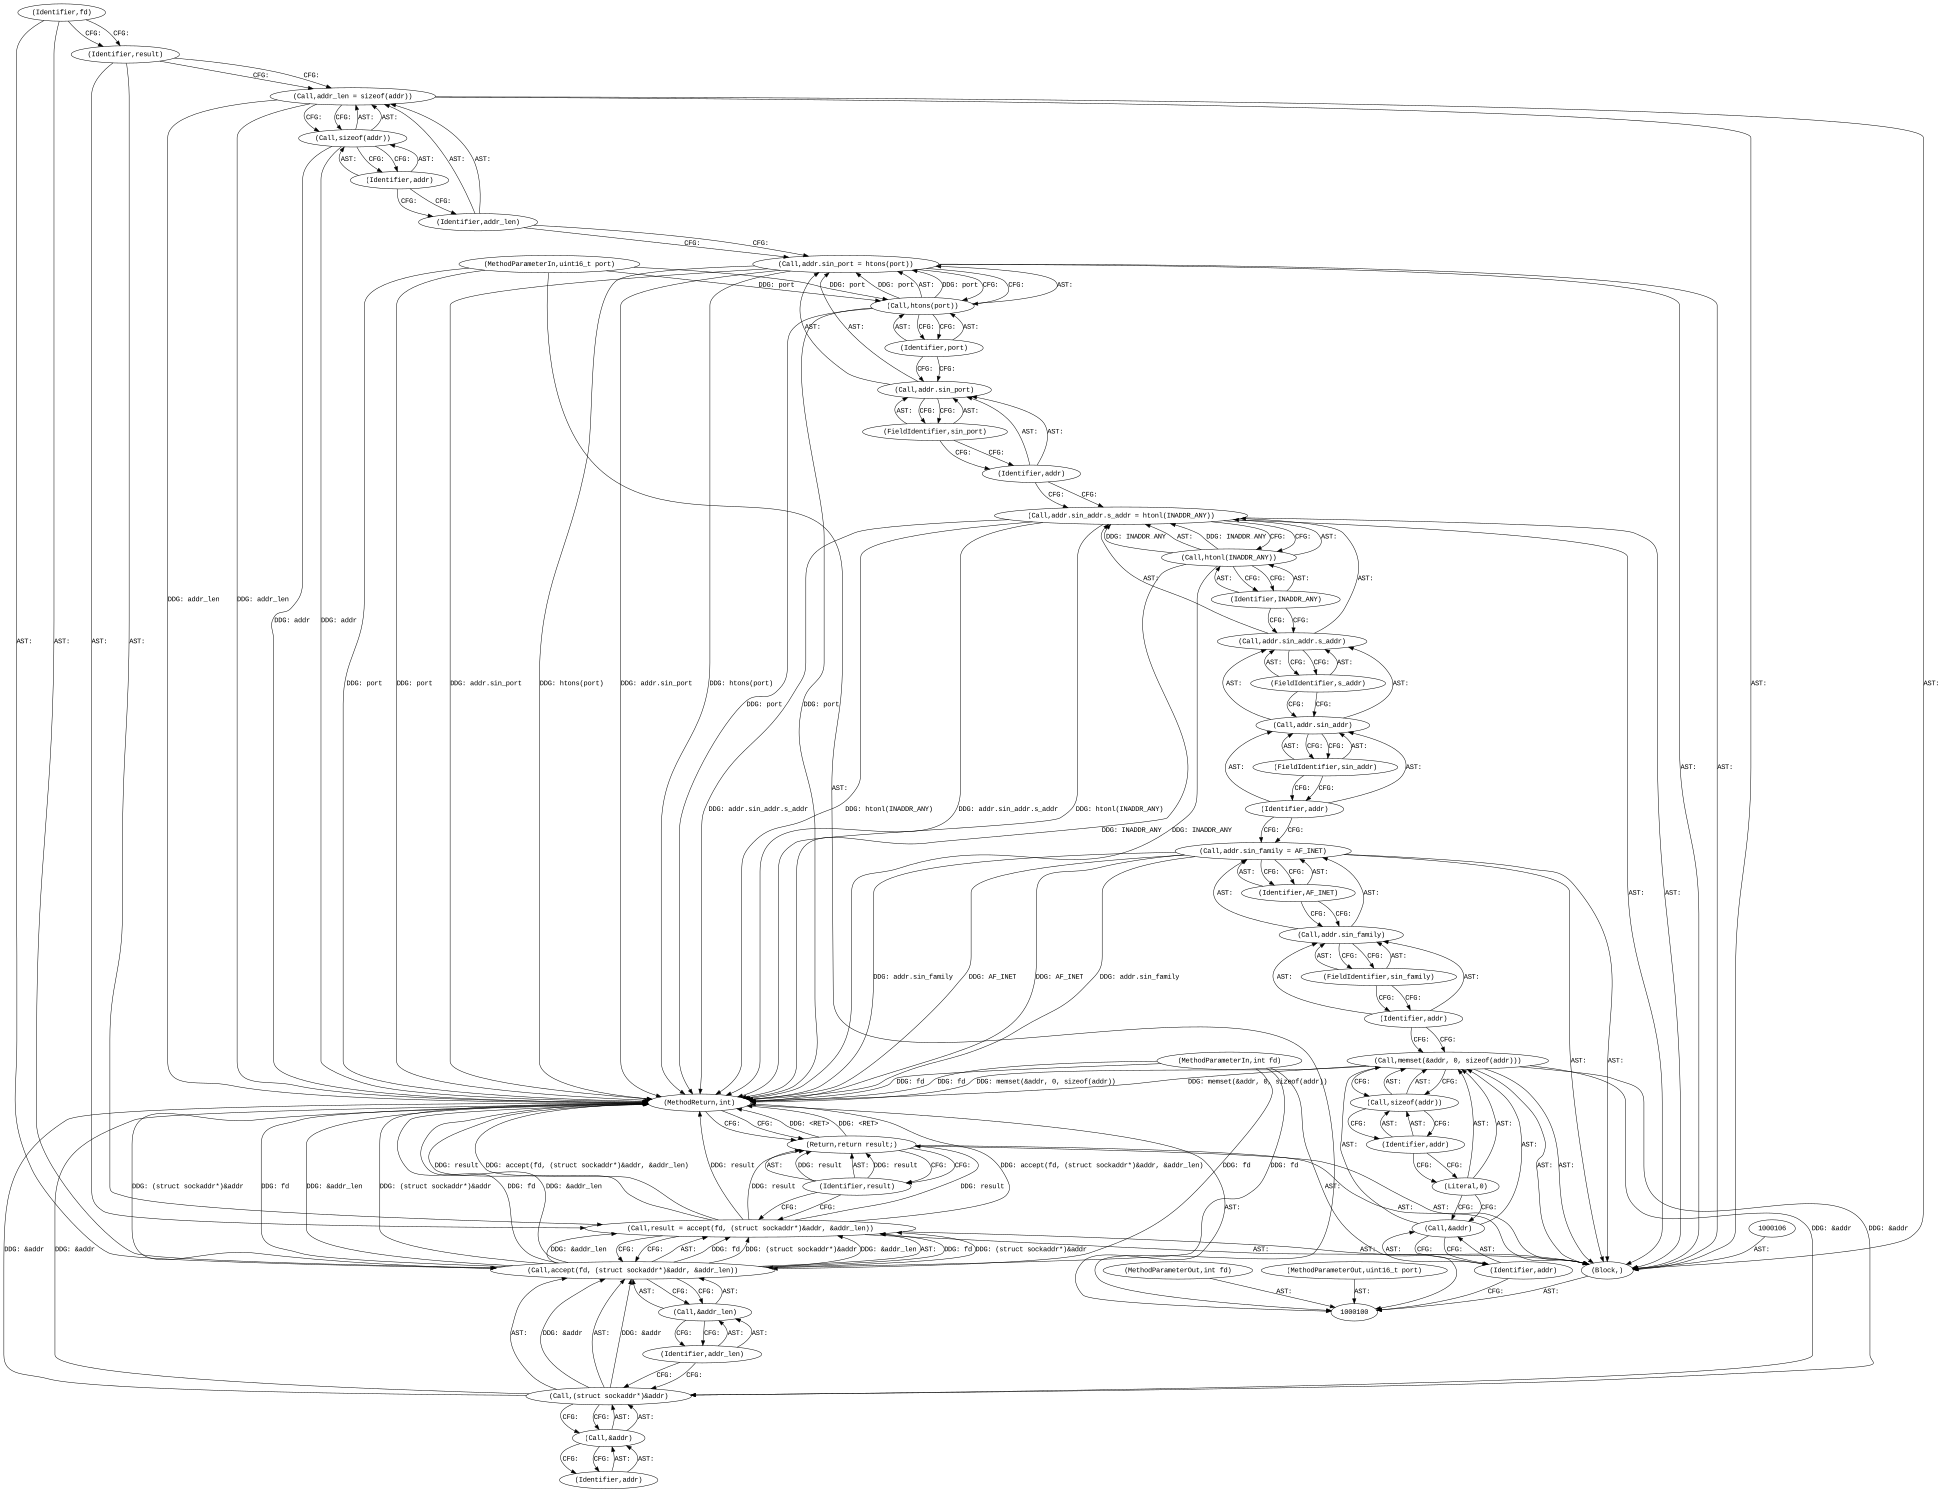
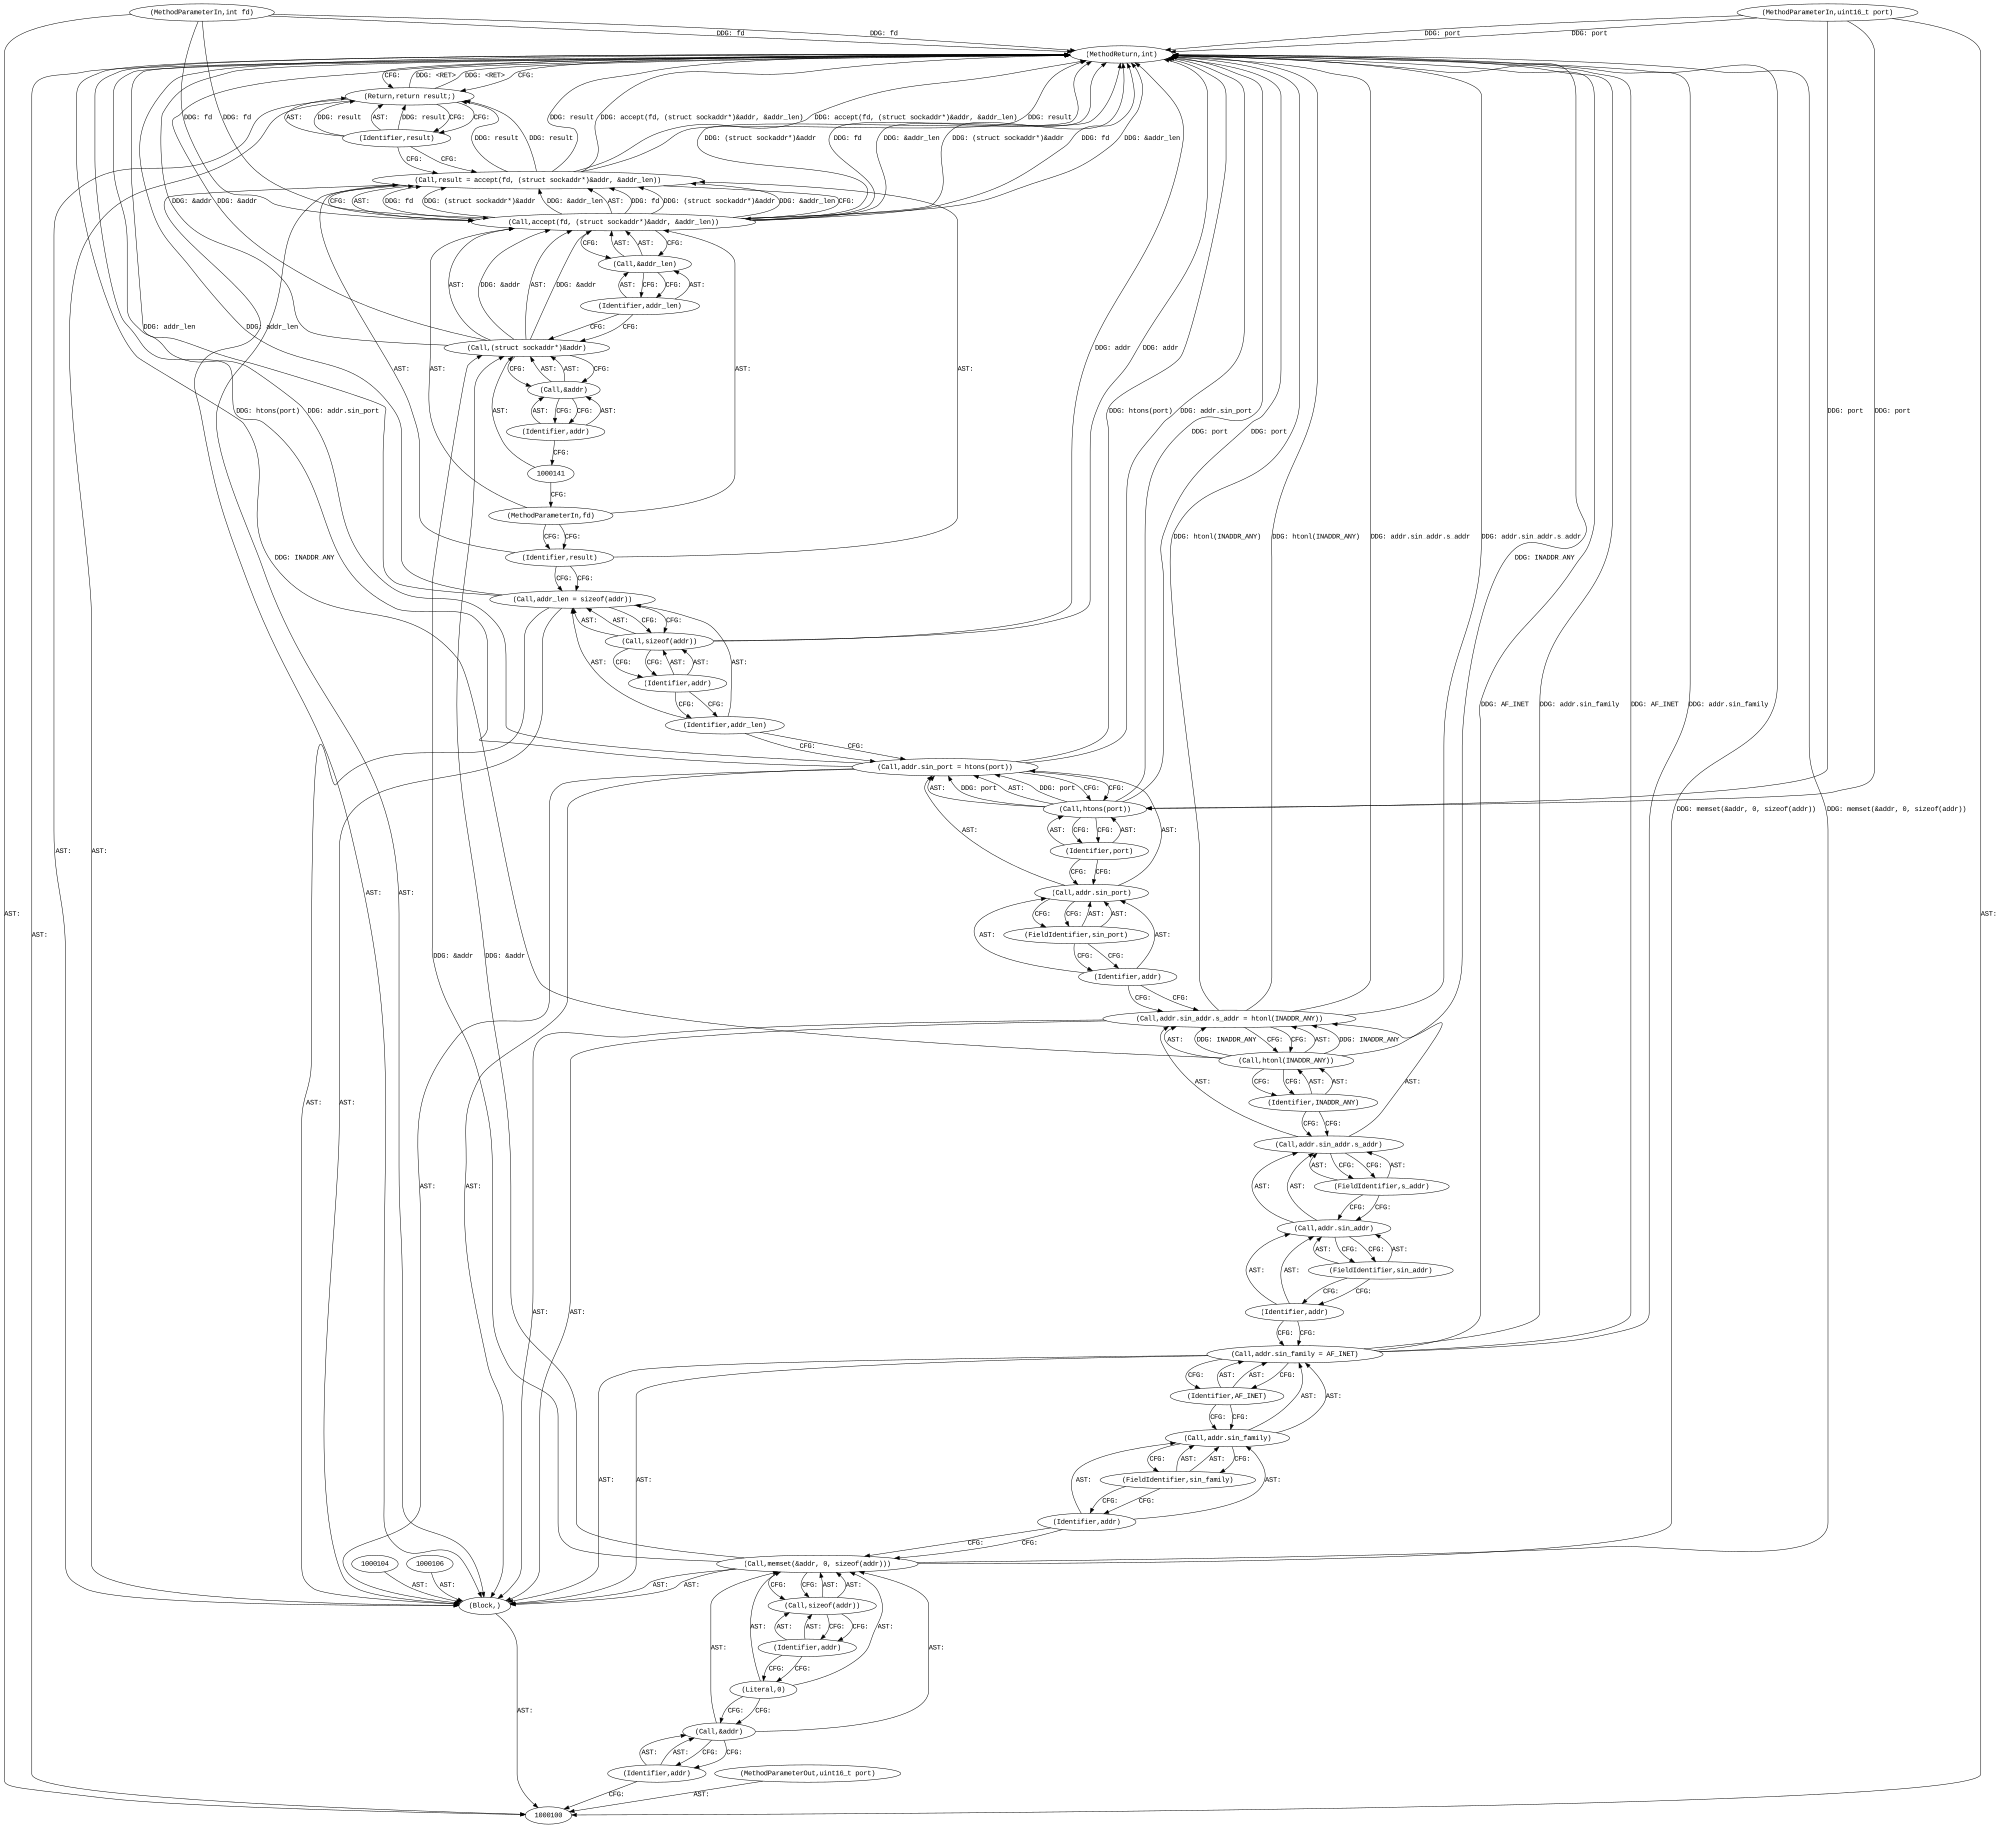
node "(Identifier,fd)": label "(Identifier,fd)" -> "(MethodParameterIn,fd)"
node "1000141": added
node "(MethodParameterOut,int fd)": removed
node "1000104": added
